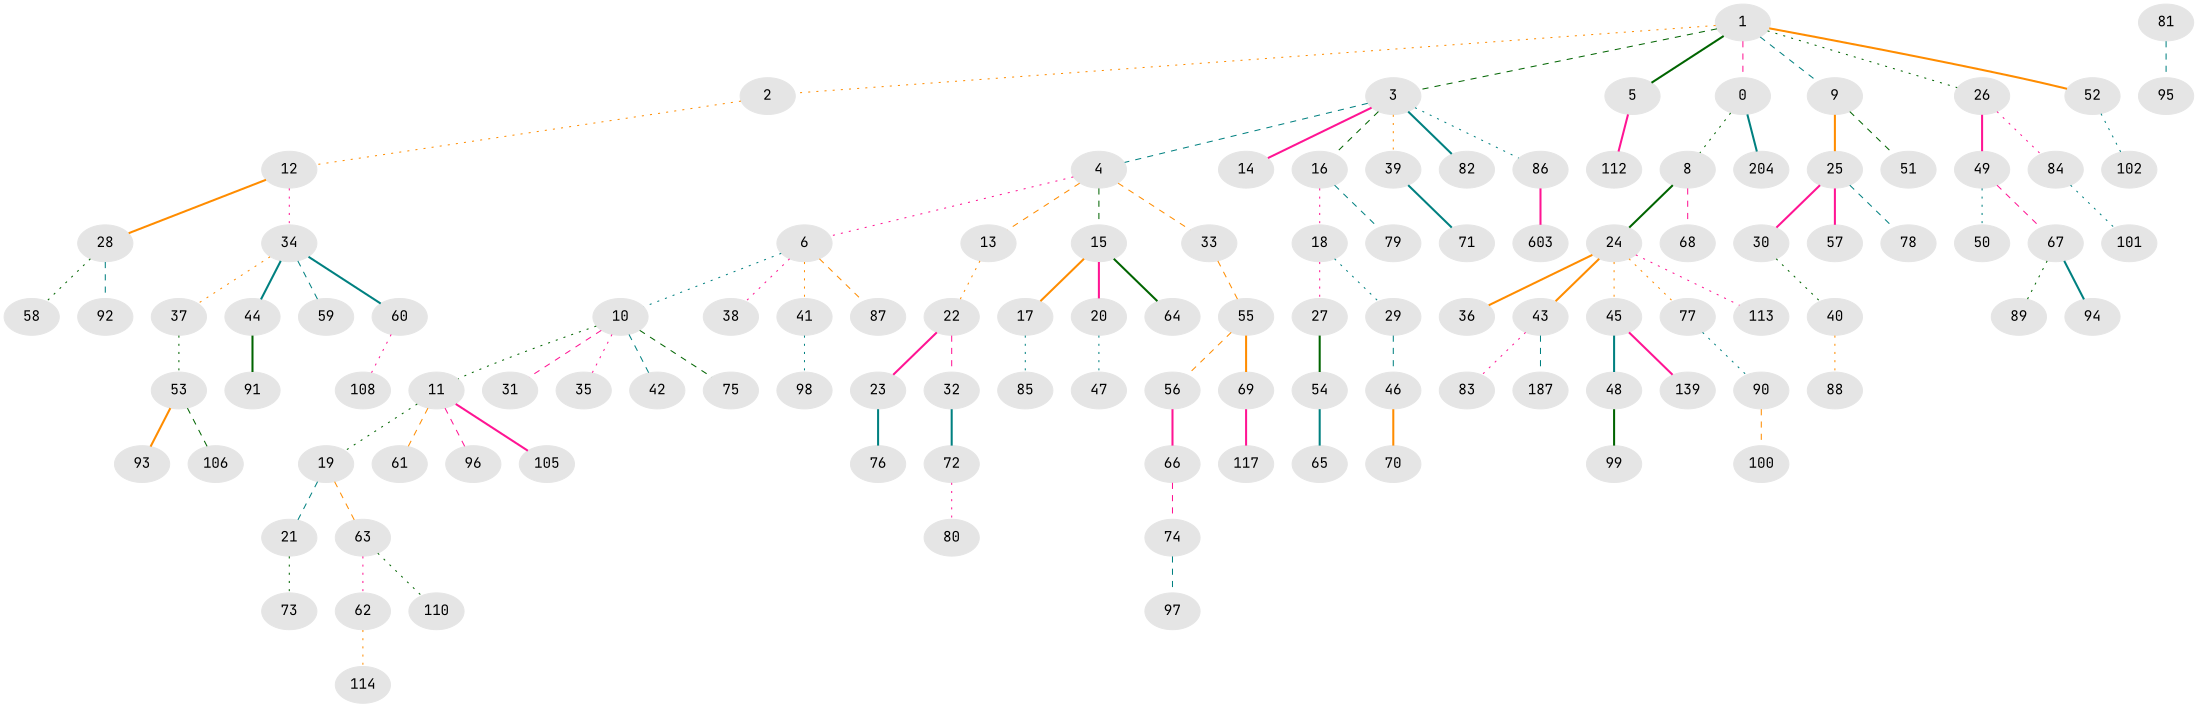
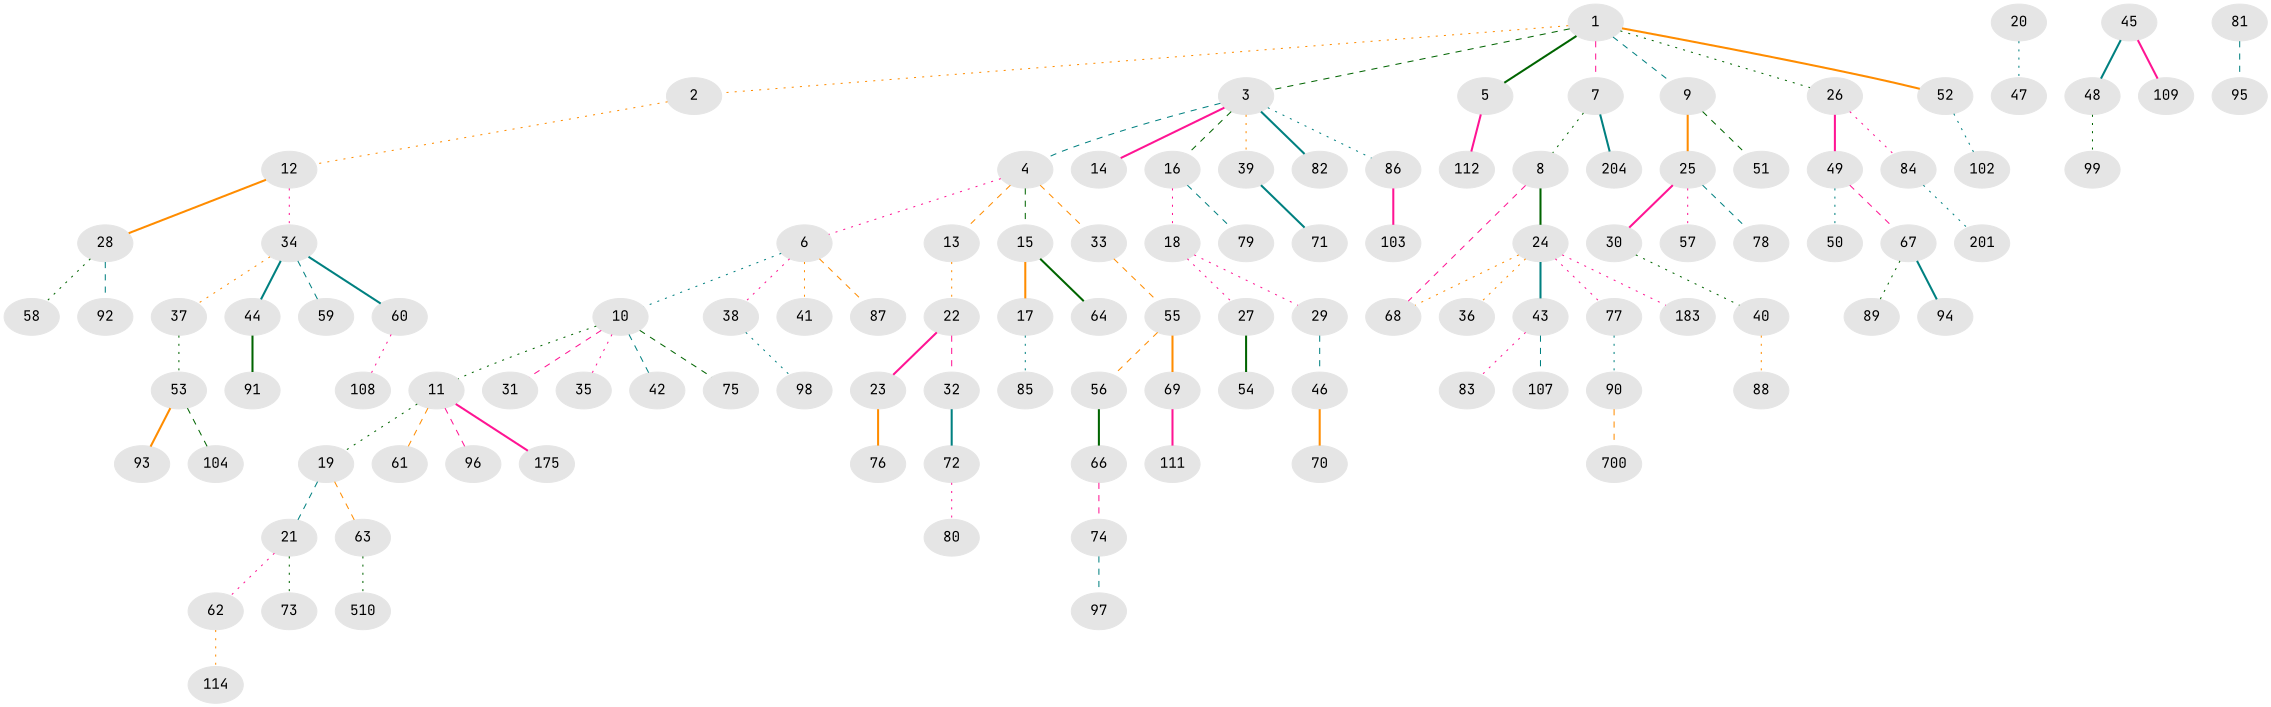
node "0": label "0" -> "7"
edge "25" -- "57": style bold -> dotted
node "603": label "603" -> "103"
node "101": label "101" -> "201"
edge "15" -- "20": removed
edge "18" -- "29": color teal -> deeppink
edge "24" -- "36": style bold -> dotted
edge "24" -- "43": color darkorange -> teal
edge "24" -- "45": now "24" -- "68"
edge "24" -- "77": color darkorange -> deeppink
node "113": label "113" -> "183"
edge "41" -- "98": now "38" -- "98"
node "187": label "187" -> "107"
node "139": label "139" -> "109"
edge "23" -- "76": color teal -> darkorange
edge "56" -- "66": color deeppink -> darkgreen
edge "48" -- "99": style bold -> dotted
node "106": label "106" -> "104"
node "105": label "105" -> "175"
node "117": label "117" -> "111"
node "65": removed
node "100": label "100" -> "700"
edge "63" -- "62": now "21" -- "62"
node "110": label "110" -> "510"
